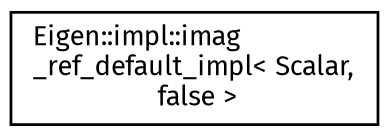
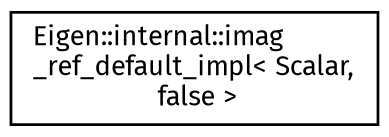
node "Eigen::impl::imag _ref_default_impl< Scalar, false >": label "Eigen::impl::imag _ref_default_impl< Scalar, false >" -> "Eigen::internal::imag _ref_default_impl< Scalar, false >"
